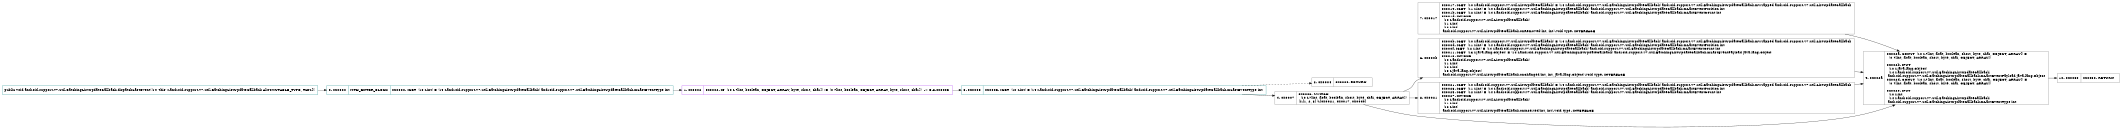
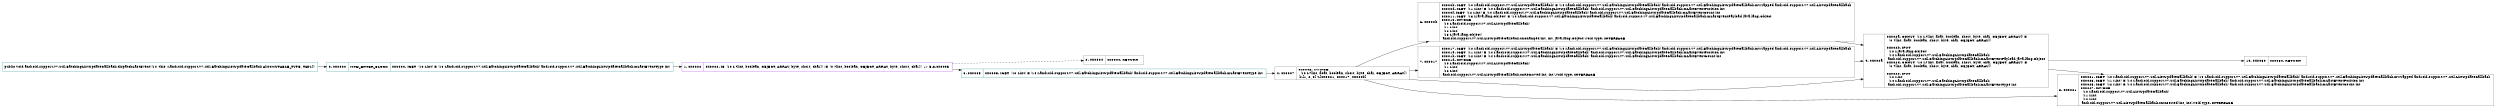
edge "4: 0x0007" -> "7: 0x0017": added
edge "8: 0x0021" -> "9: 0x002a": reversed
edge "3: 0x0005" -> "2: 0x0004": now "1: 0x0002" -> "2: 0x0004"
